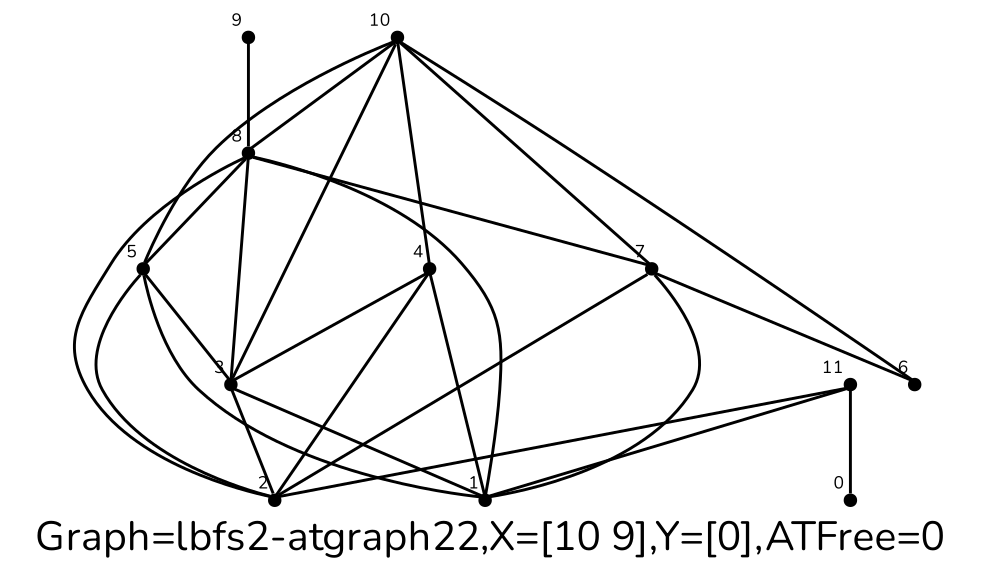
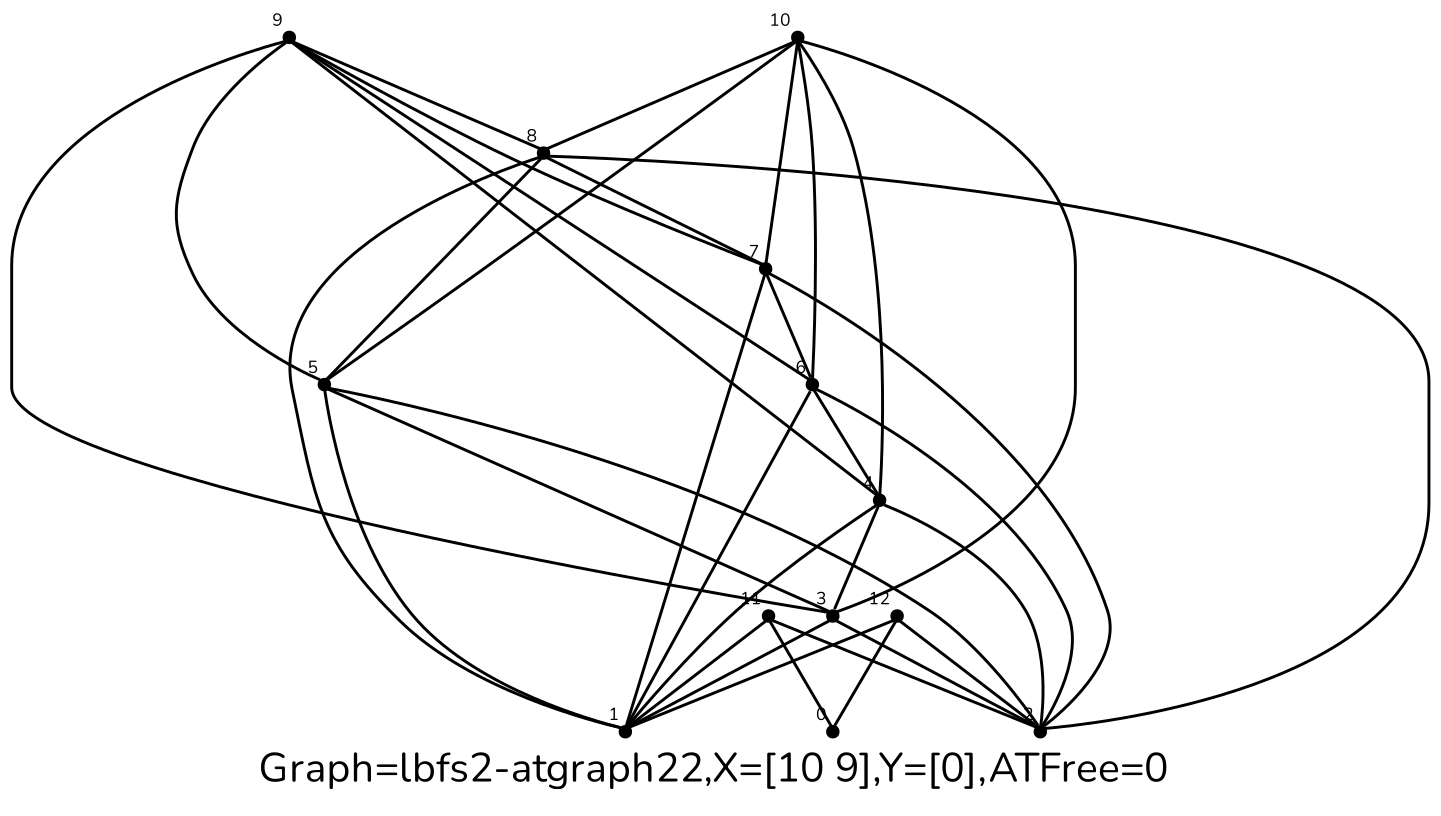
edge "9" -- "7": added
edge "9" -- "6": added
edge "9" -- "5": added
edge "8" -- "3": now "9" -- "3"
edge "9" -- "4": added
edge "6" -- "4": added
edge "6" -- "2": added
edge "6" -- "1": added
node "12": added
